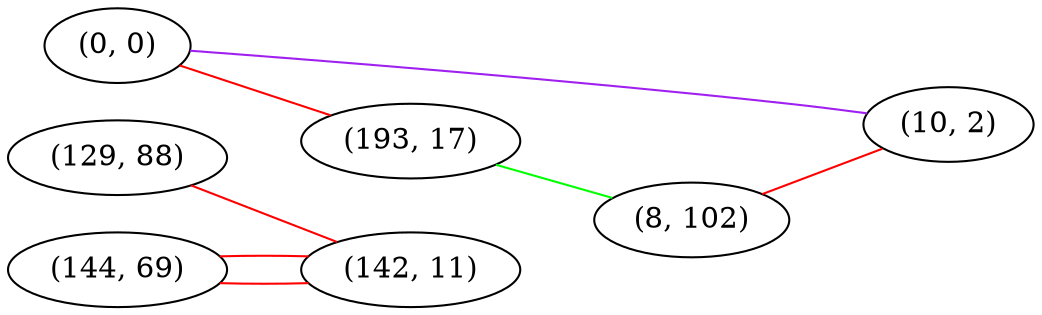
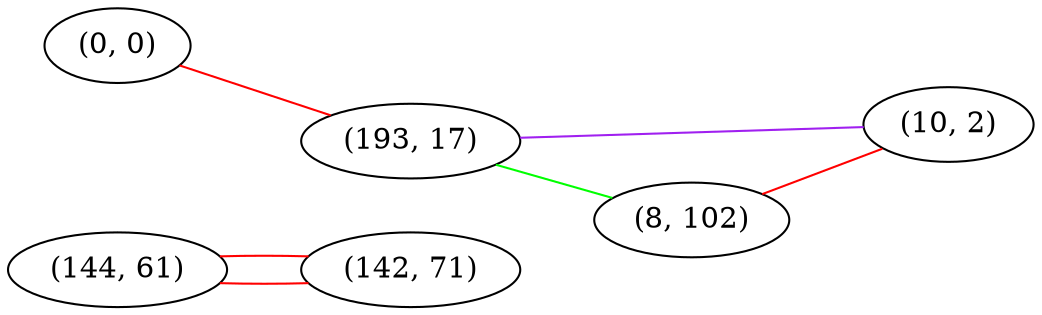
edge "(0, 0)" -- "(10, 2)": now "(193, 17)" -- "(10, 2)"
node "(129, 88)": removed
node "(144, 69)": label "(144, 69)" -> "(144, 61)"
node "(142, 11)": label "(142, 11)" -> "(142, 71)"
